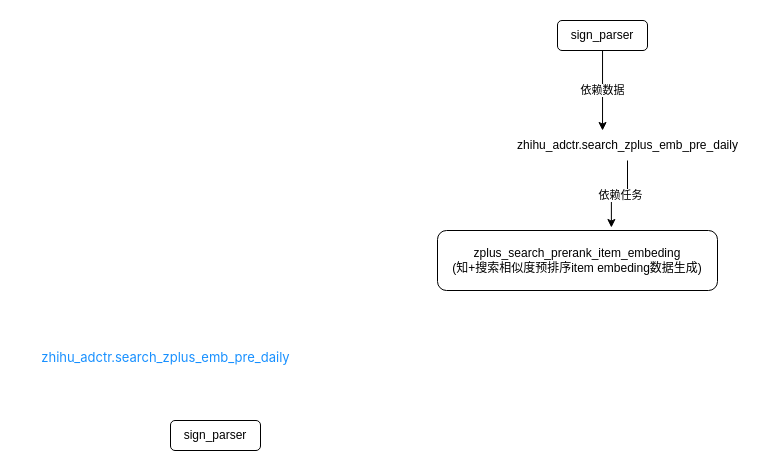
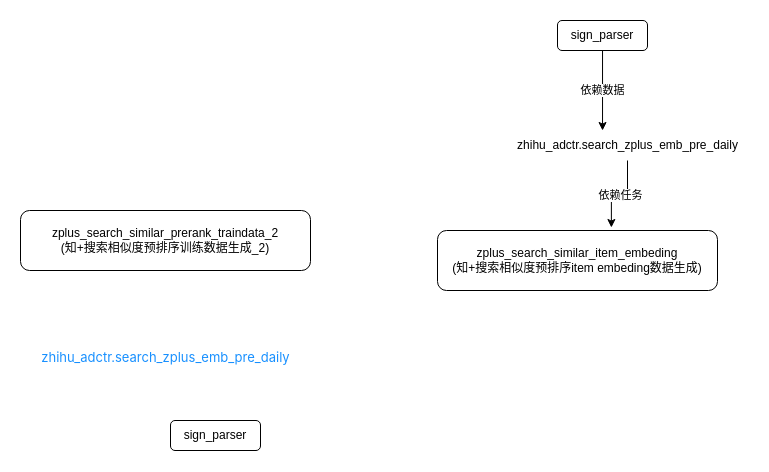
node "zplus_search_similar_prerank_traindata_2 (知+搜索相似度预排序训练数据生成_2)": added
node "zplus_search_prerank_item_embeding (知+搜索相似度预排序item embeding数据生成)": label "zplus_search_prerank_item_embeding (知+搜索相似度预排序item embeding数据生成)" -> "zplus_search_similar_item_embeding (知+搜索相似度预排序item embeding数据生成)"
